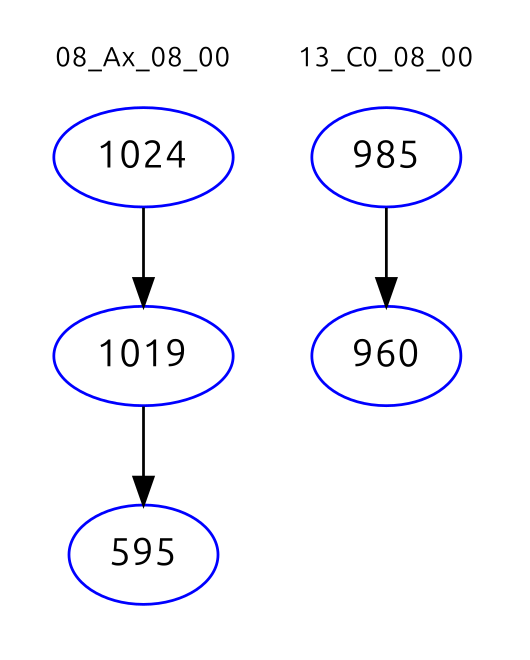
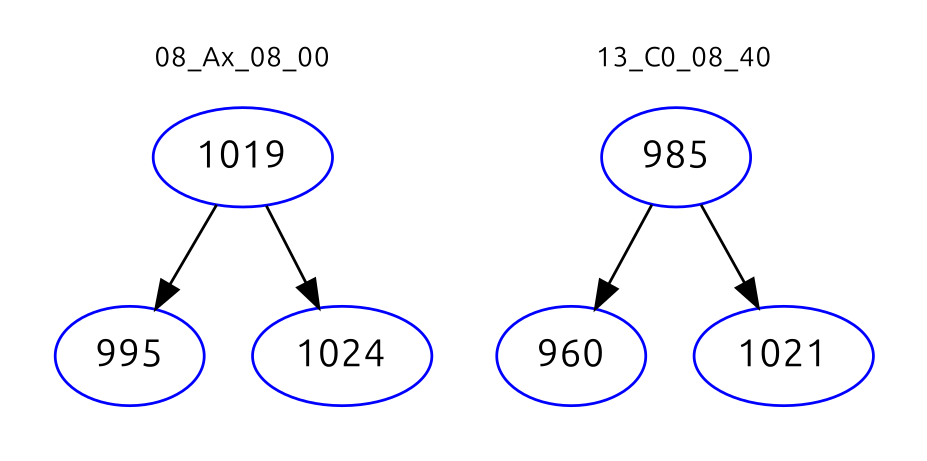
cluster "13_C0_08_00": label "13_C0_08_00" -> "13_C0_08_40"
edge "1024" -> "1019": reversed
node "1021": added
node "595": label "595" -> "995"
